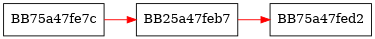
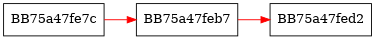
node "BB25a47feb7": label "BB25a47feb7" -> "BB75a47feb7"
